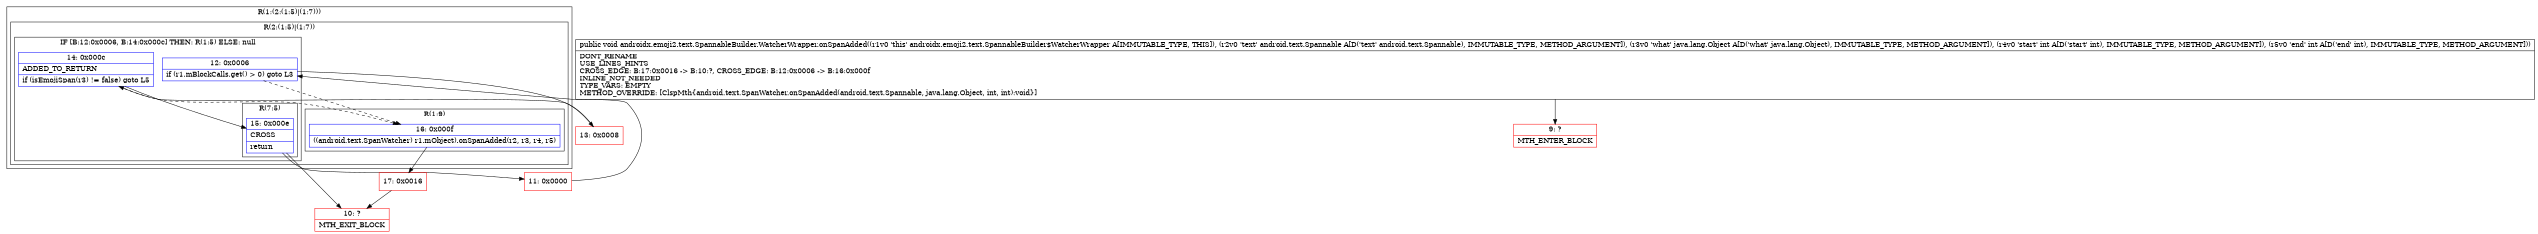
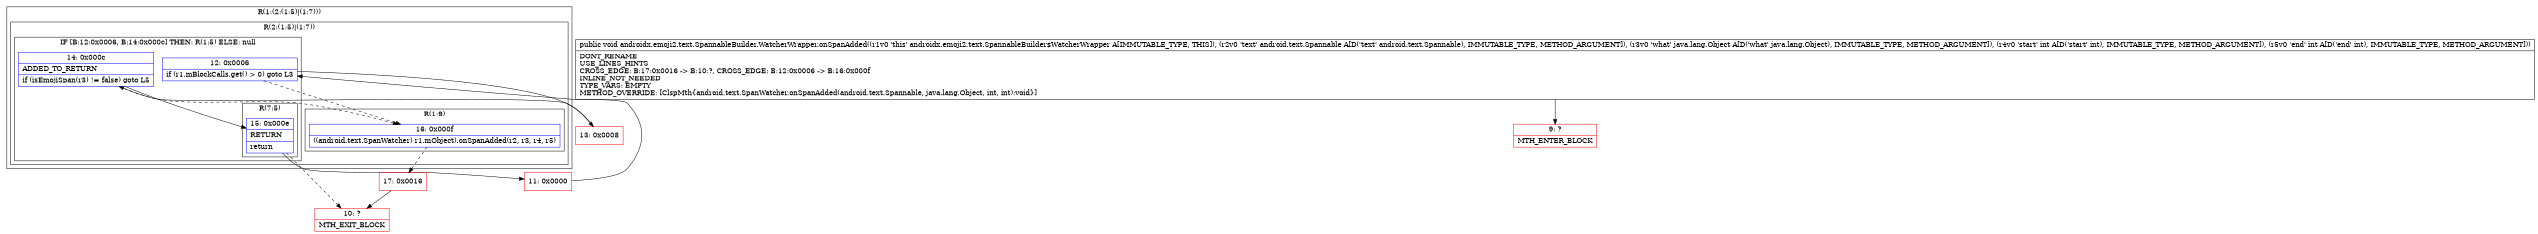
node "15: 0x000e": text "CROSS" -> "RETURN"
edge "16: 0x000f" -> "17: 0x0016": style solid -> dashed
edge "15: 0x000e" -> "10: ?": style solid -> dashed
